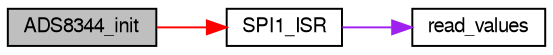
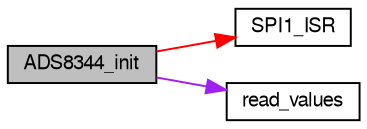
edge "SPI1_ISR" -> "read_values": now "ADS8344_init" -> "read_values"
